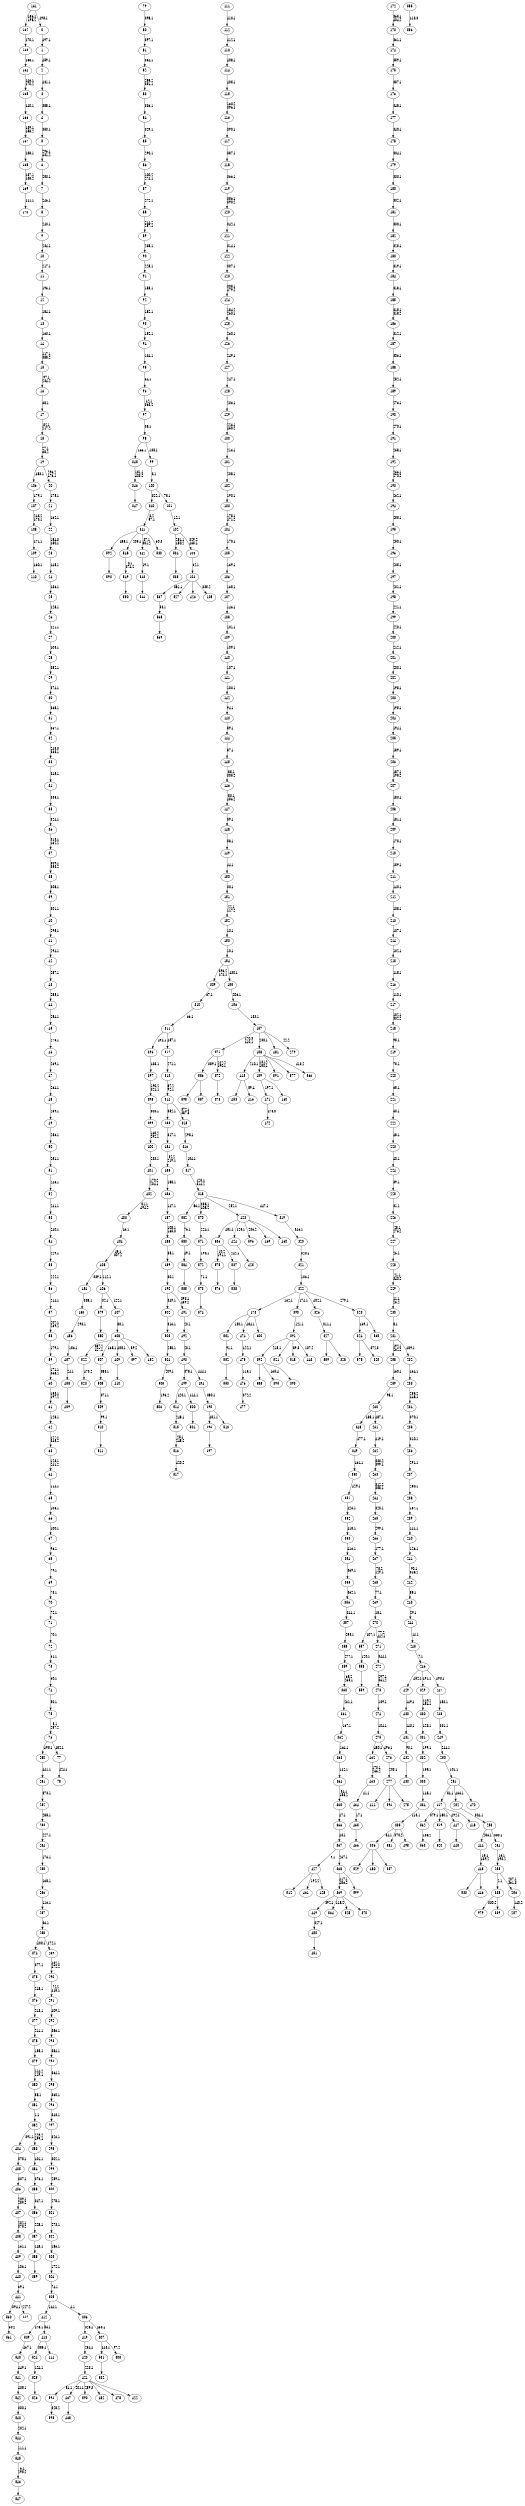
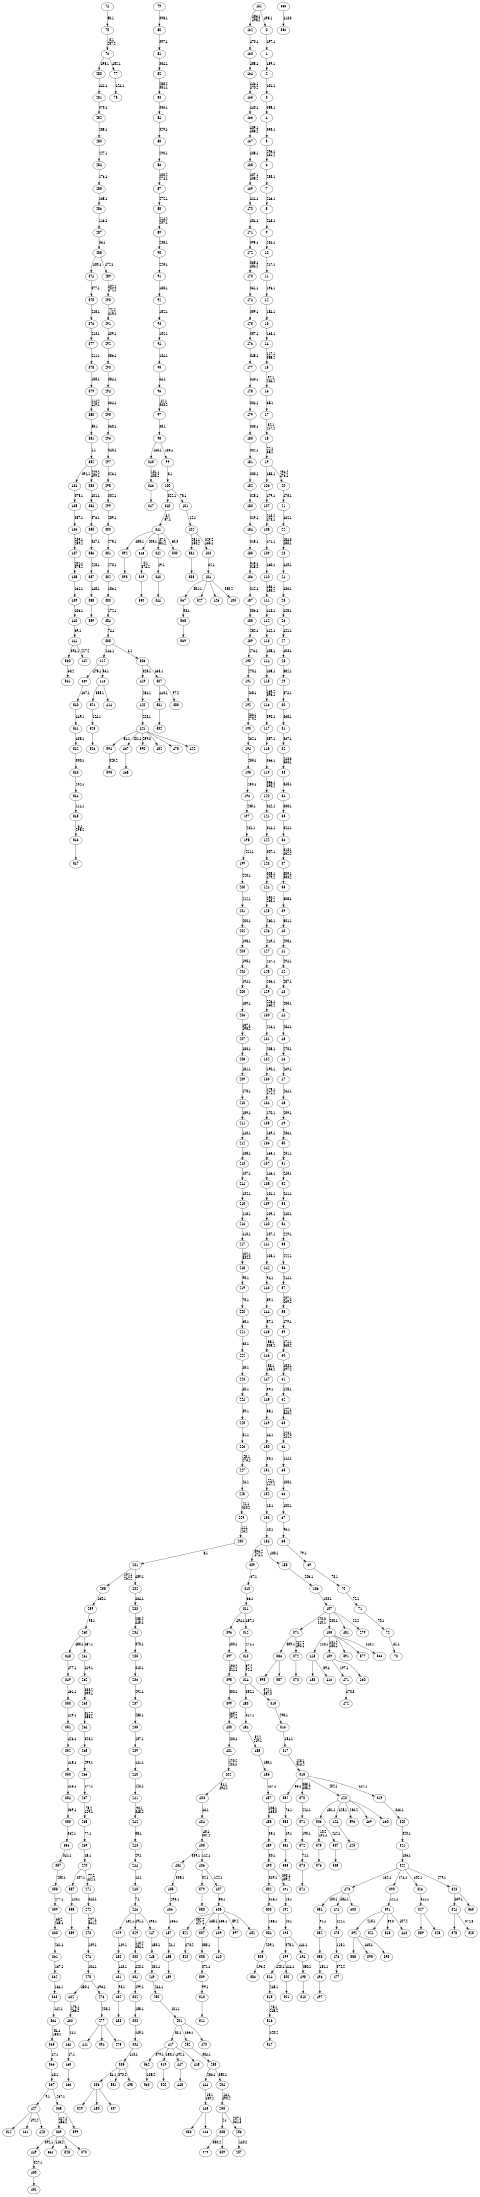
node "171": added
edge "110" -> "111": added, label "456,1 483,2"
edge "495" -> "496": now "553" -> "496"
edge "73" -> "74": removed, label "60,1"
